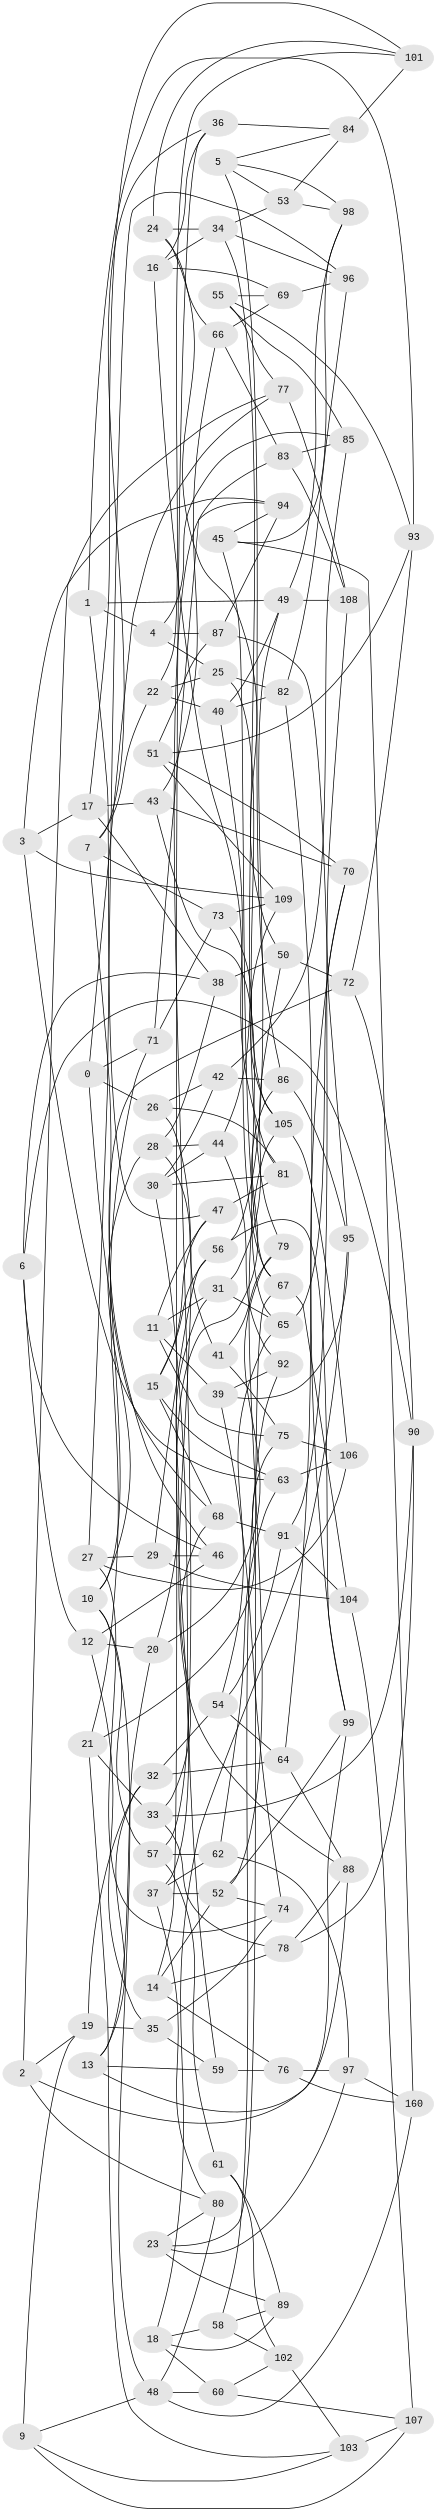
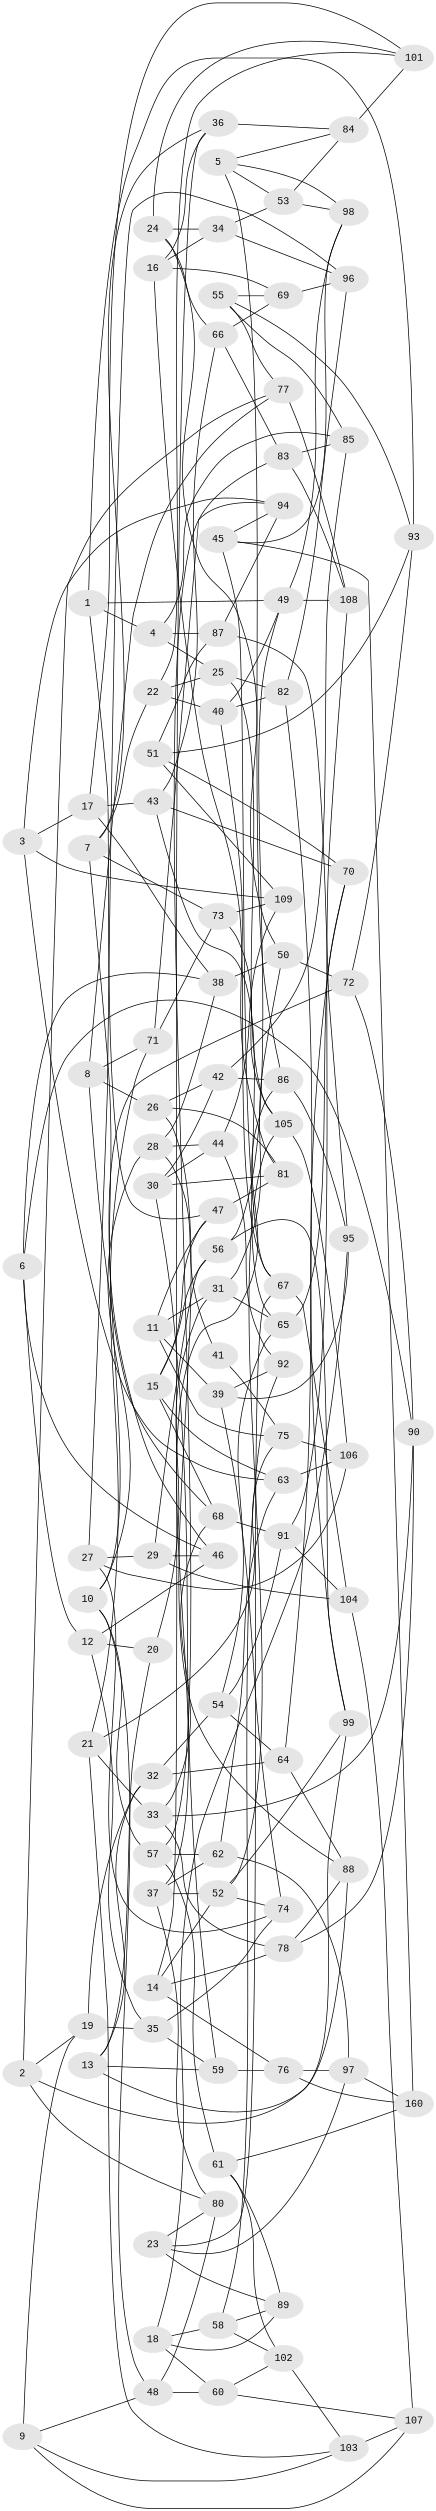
node "0": label "0" -> "8"
node "79": removed
edge "160" -- "48": now "160" -- "61"
